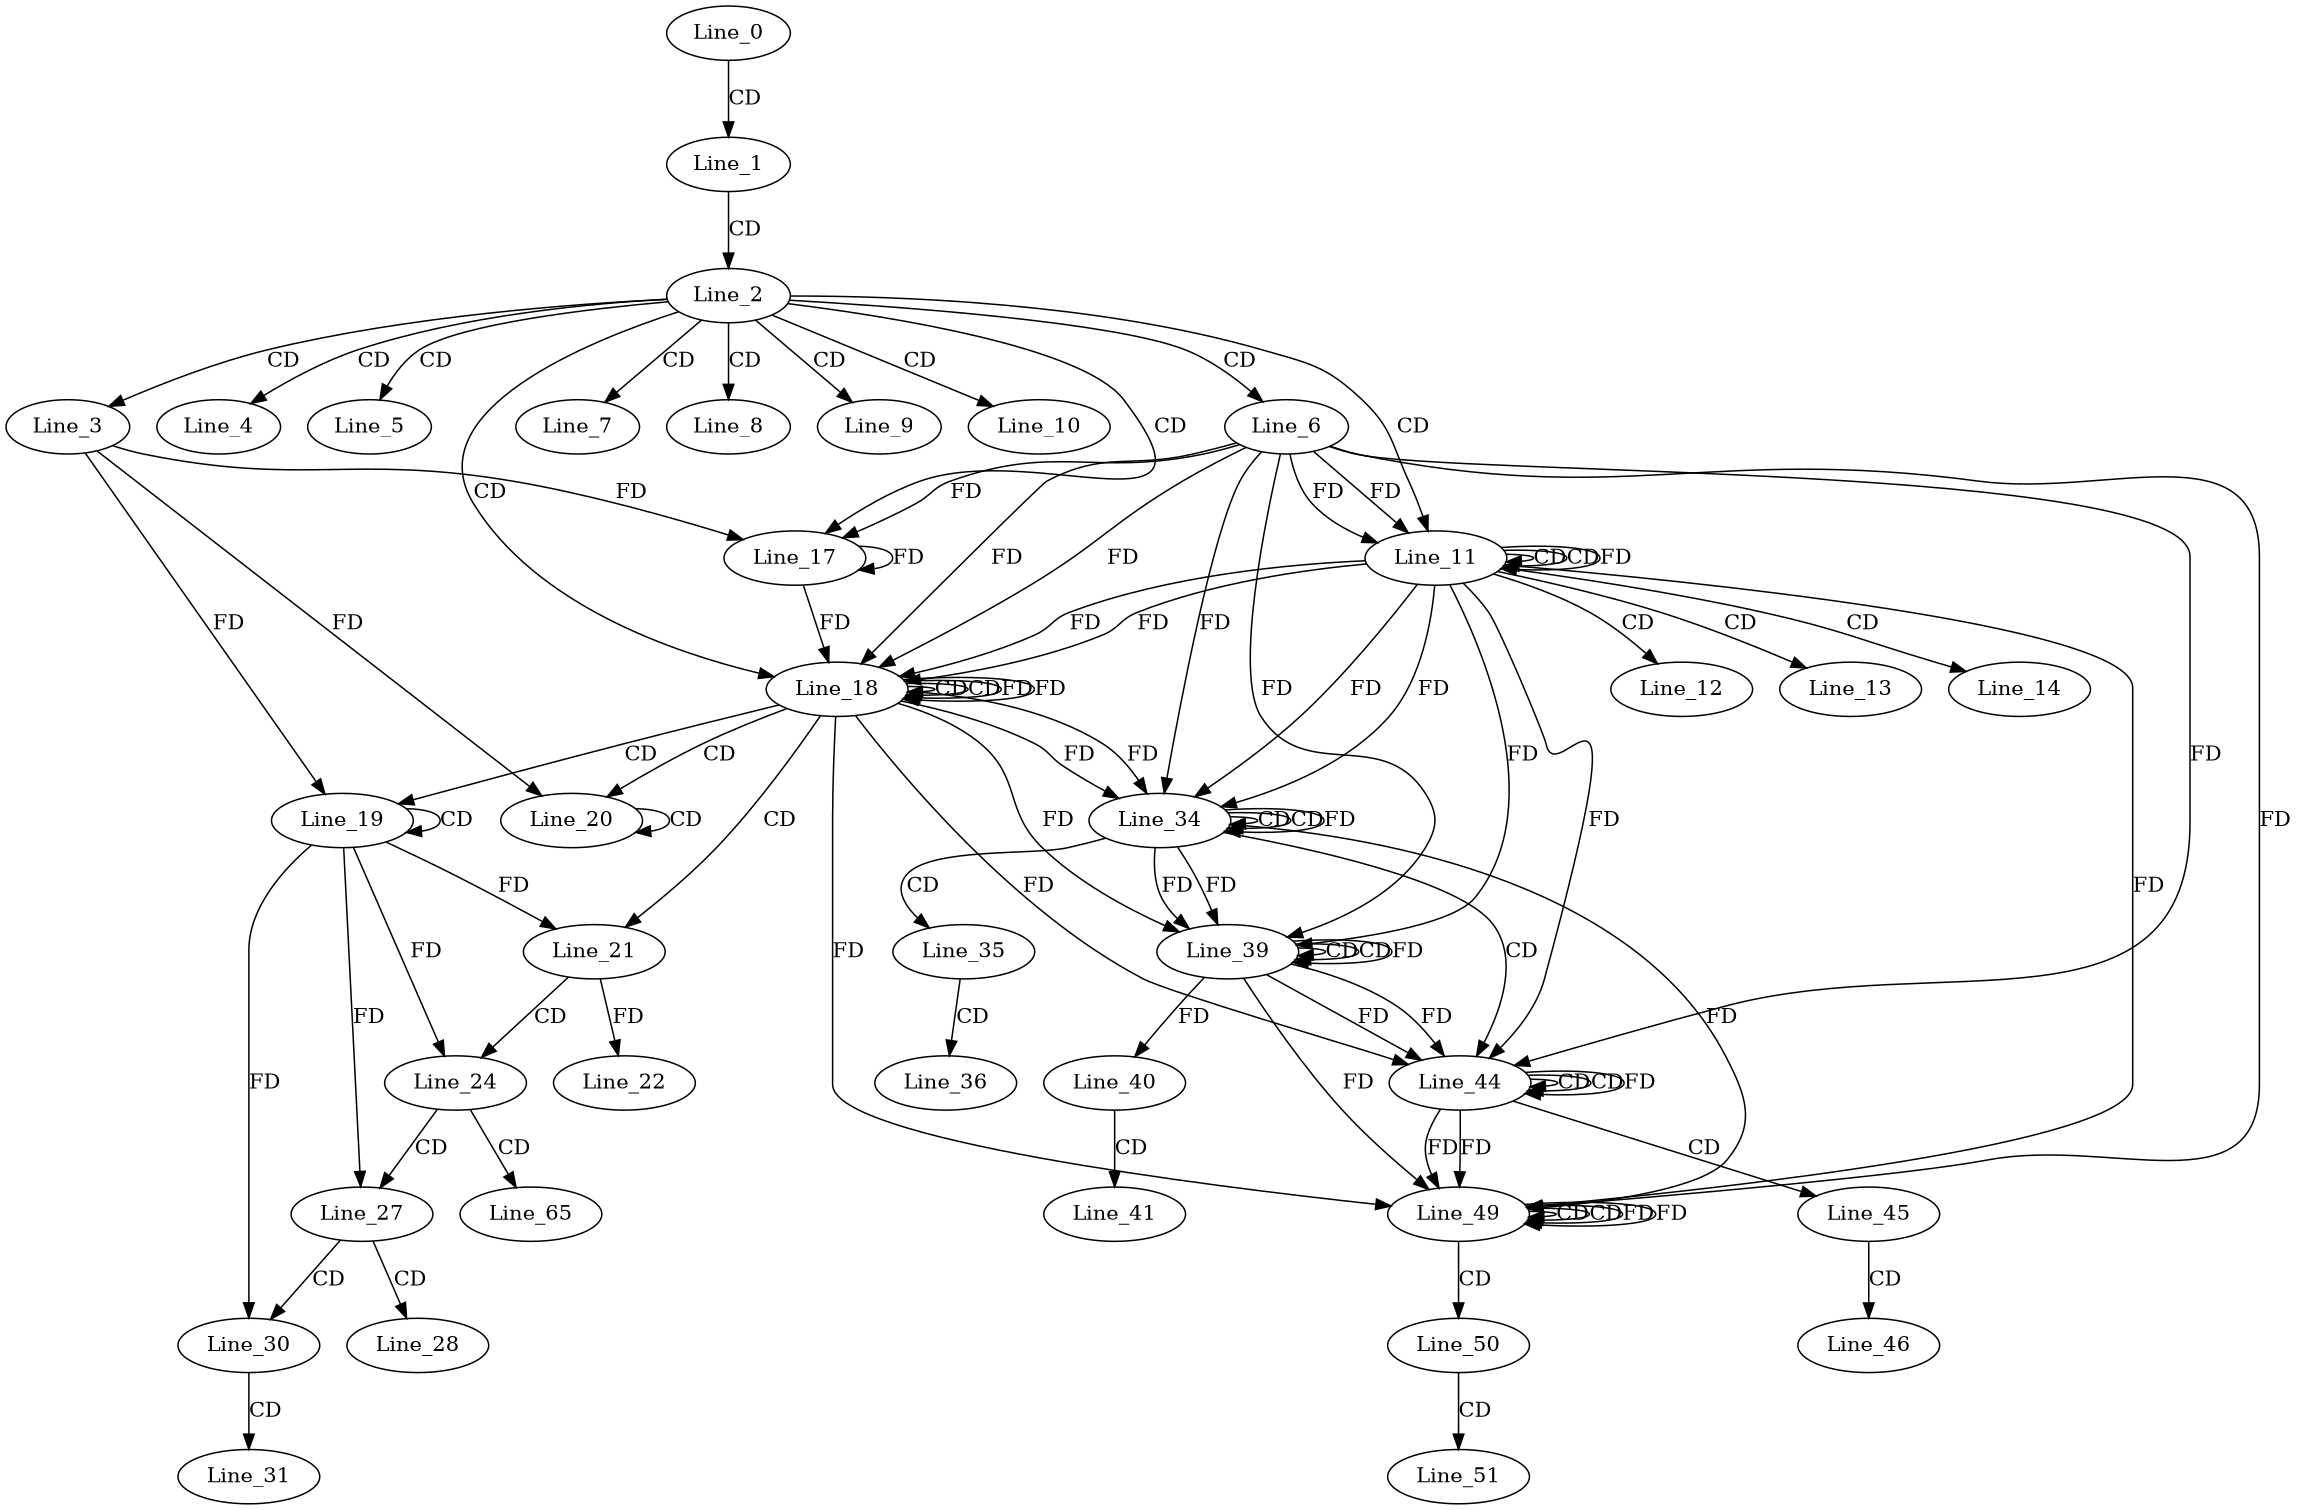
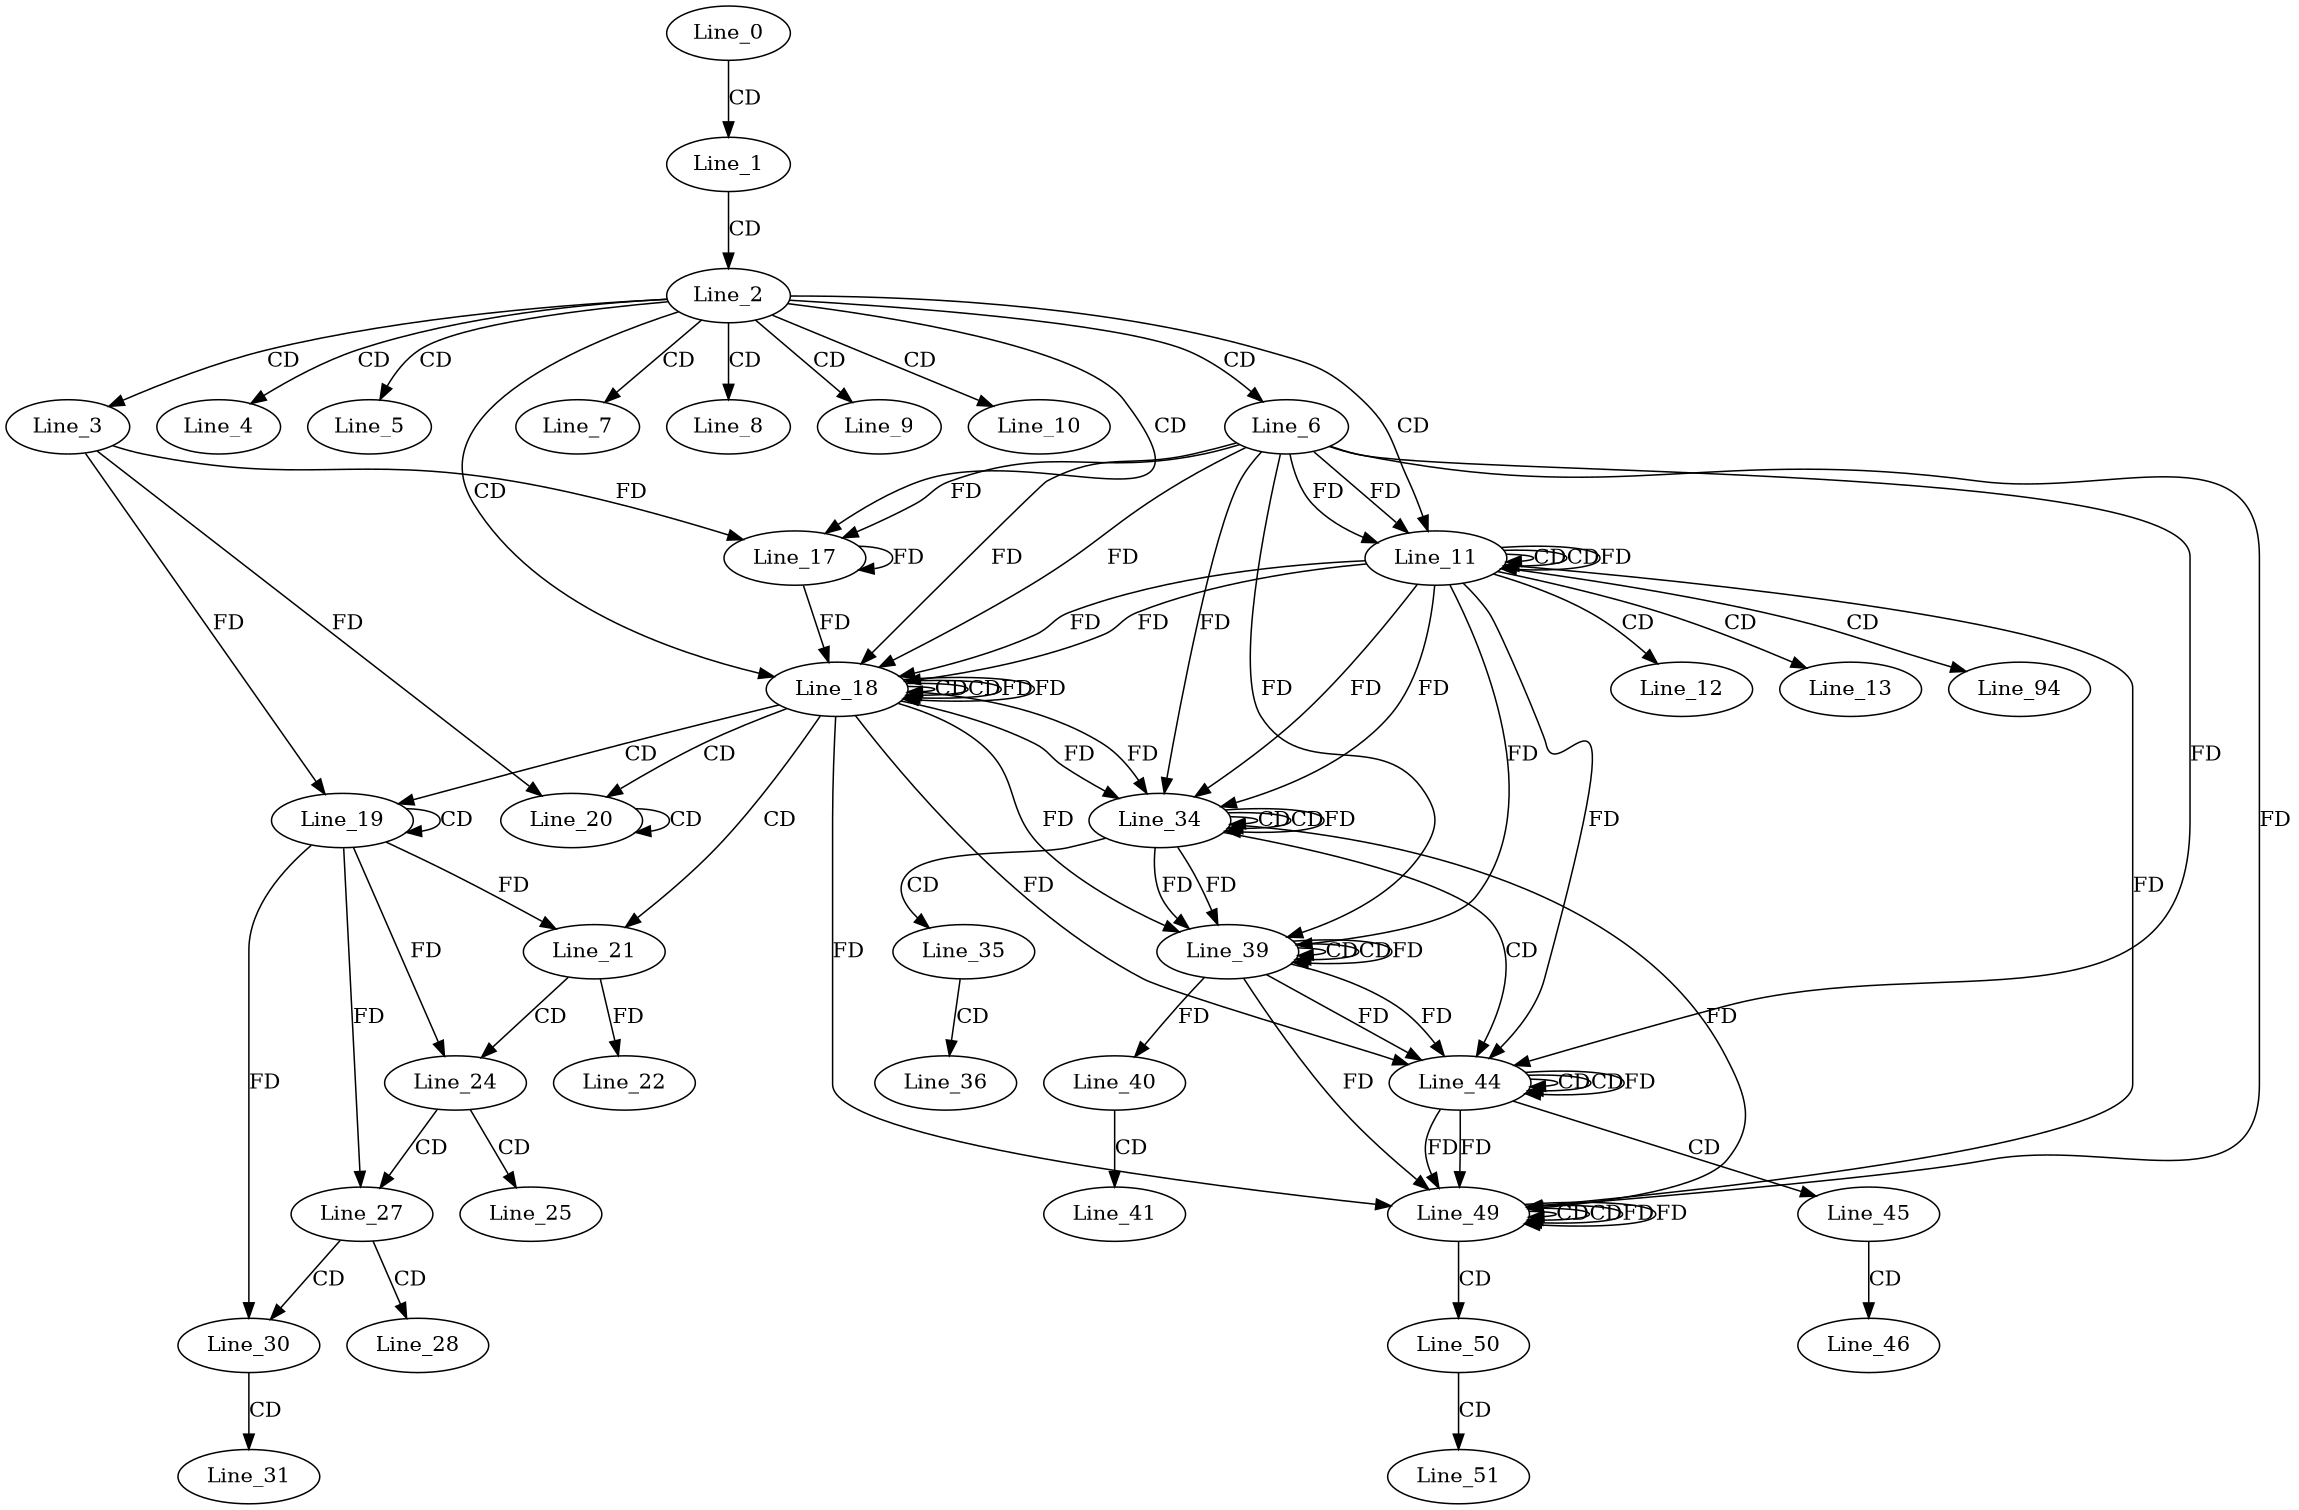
node "Line_14": label "Line_14" -> "Line_94"
node "Line_65": label "Line_65" -> "Line_25"
